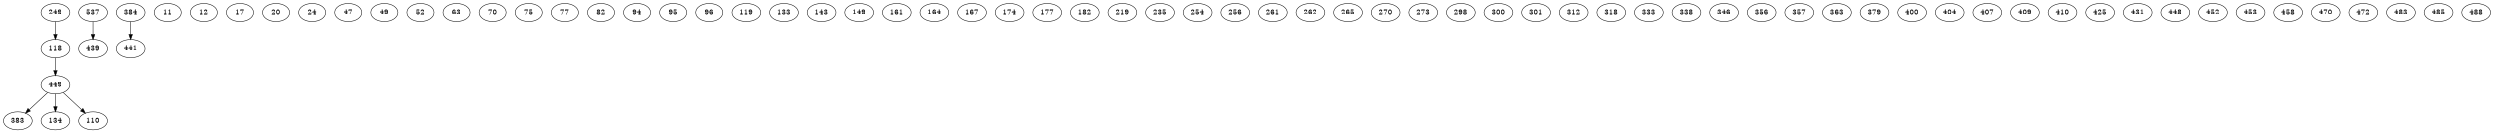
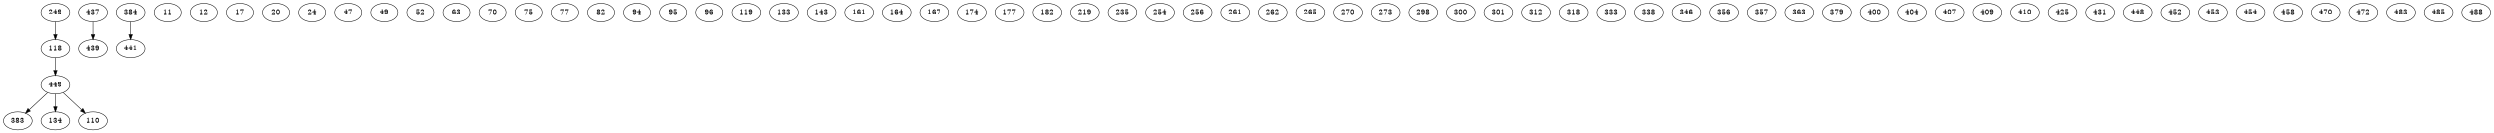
node "537": label "537" -> "437"
node "149": removed
node "454": added
